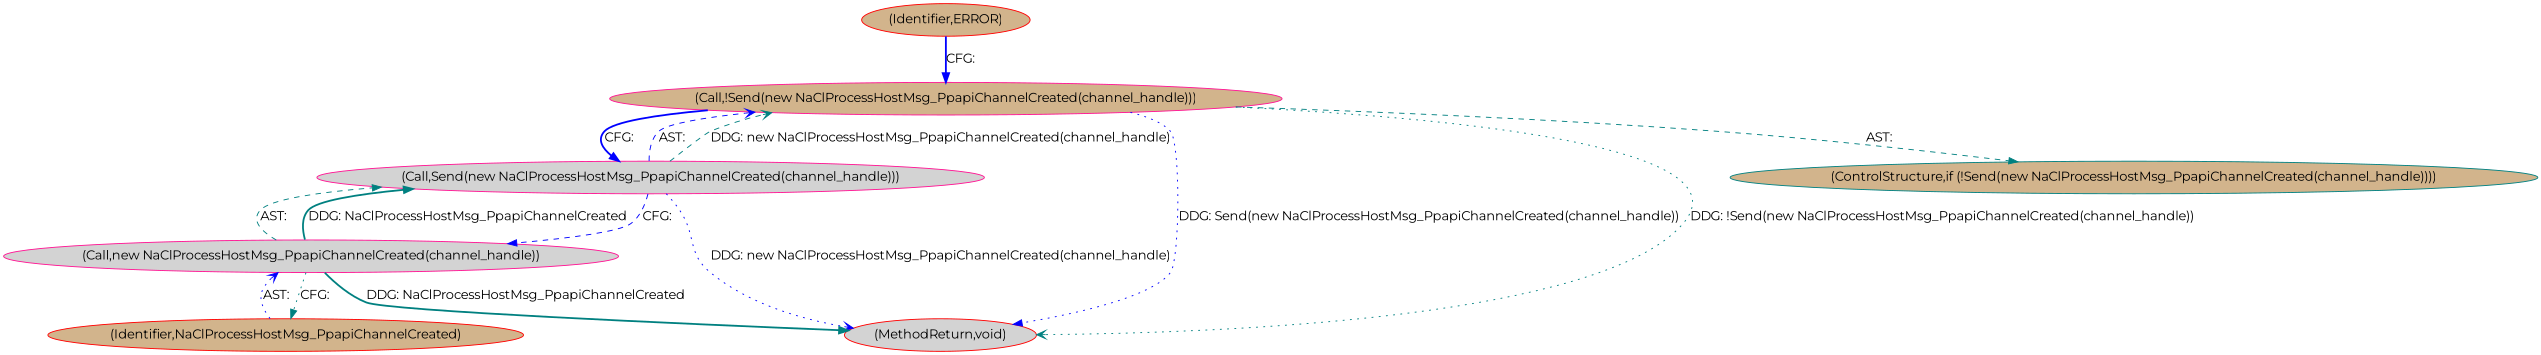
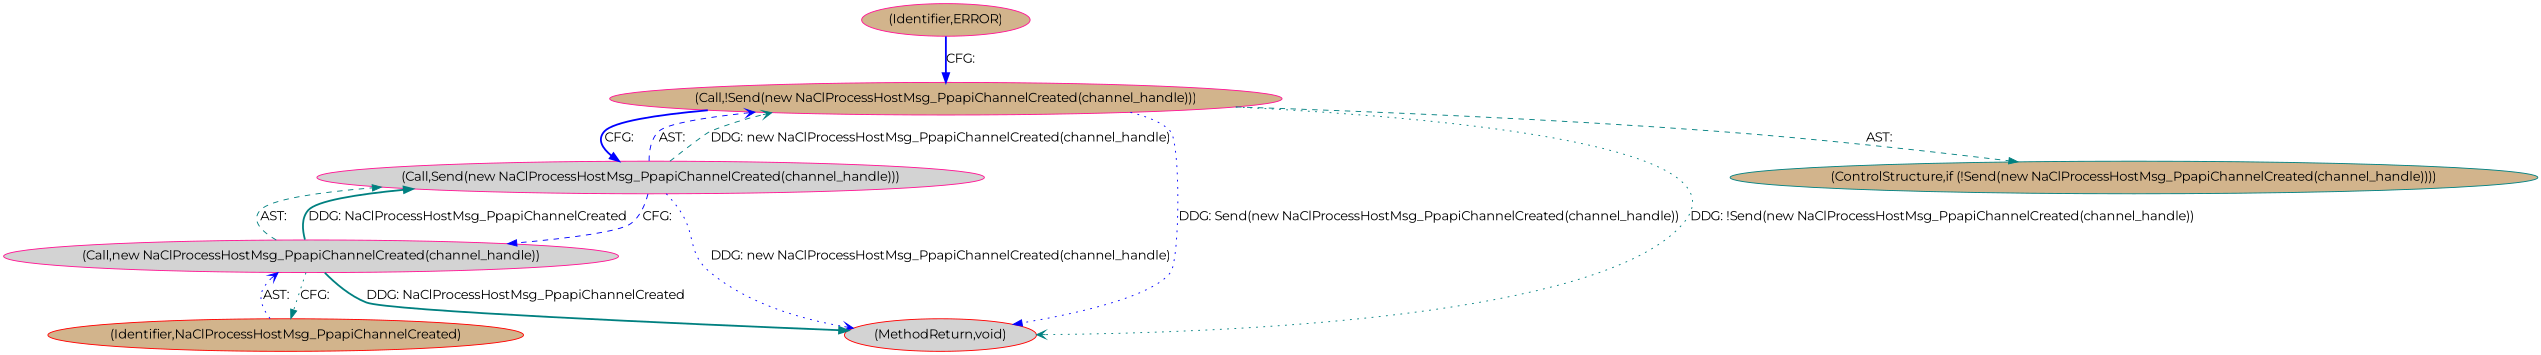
node "(Identifier,ERROR)": color red -> deeppink
